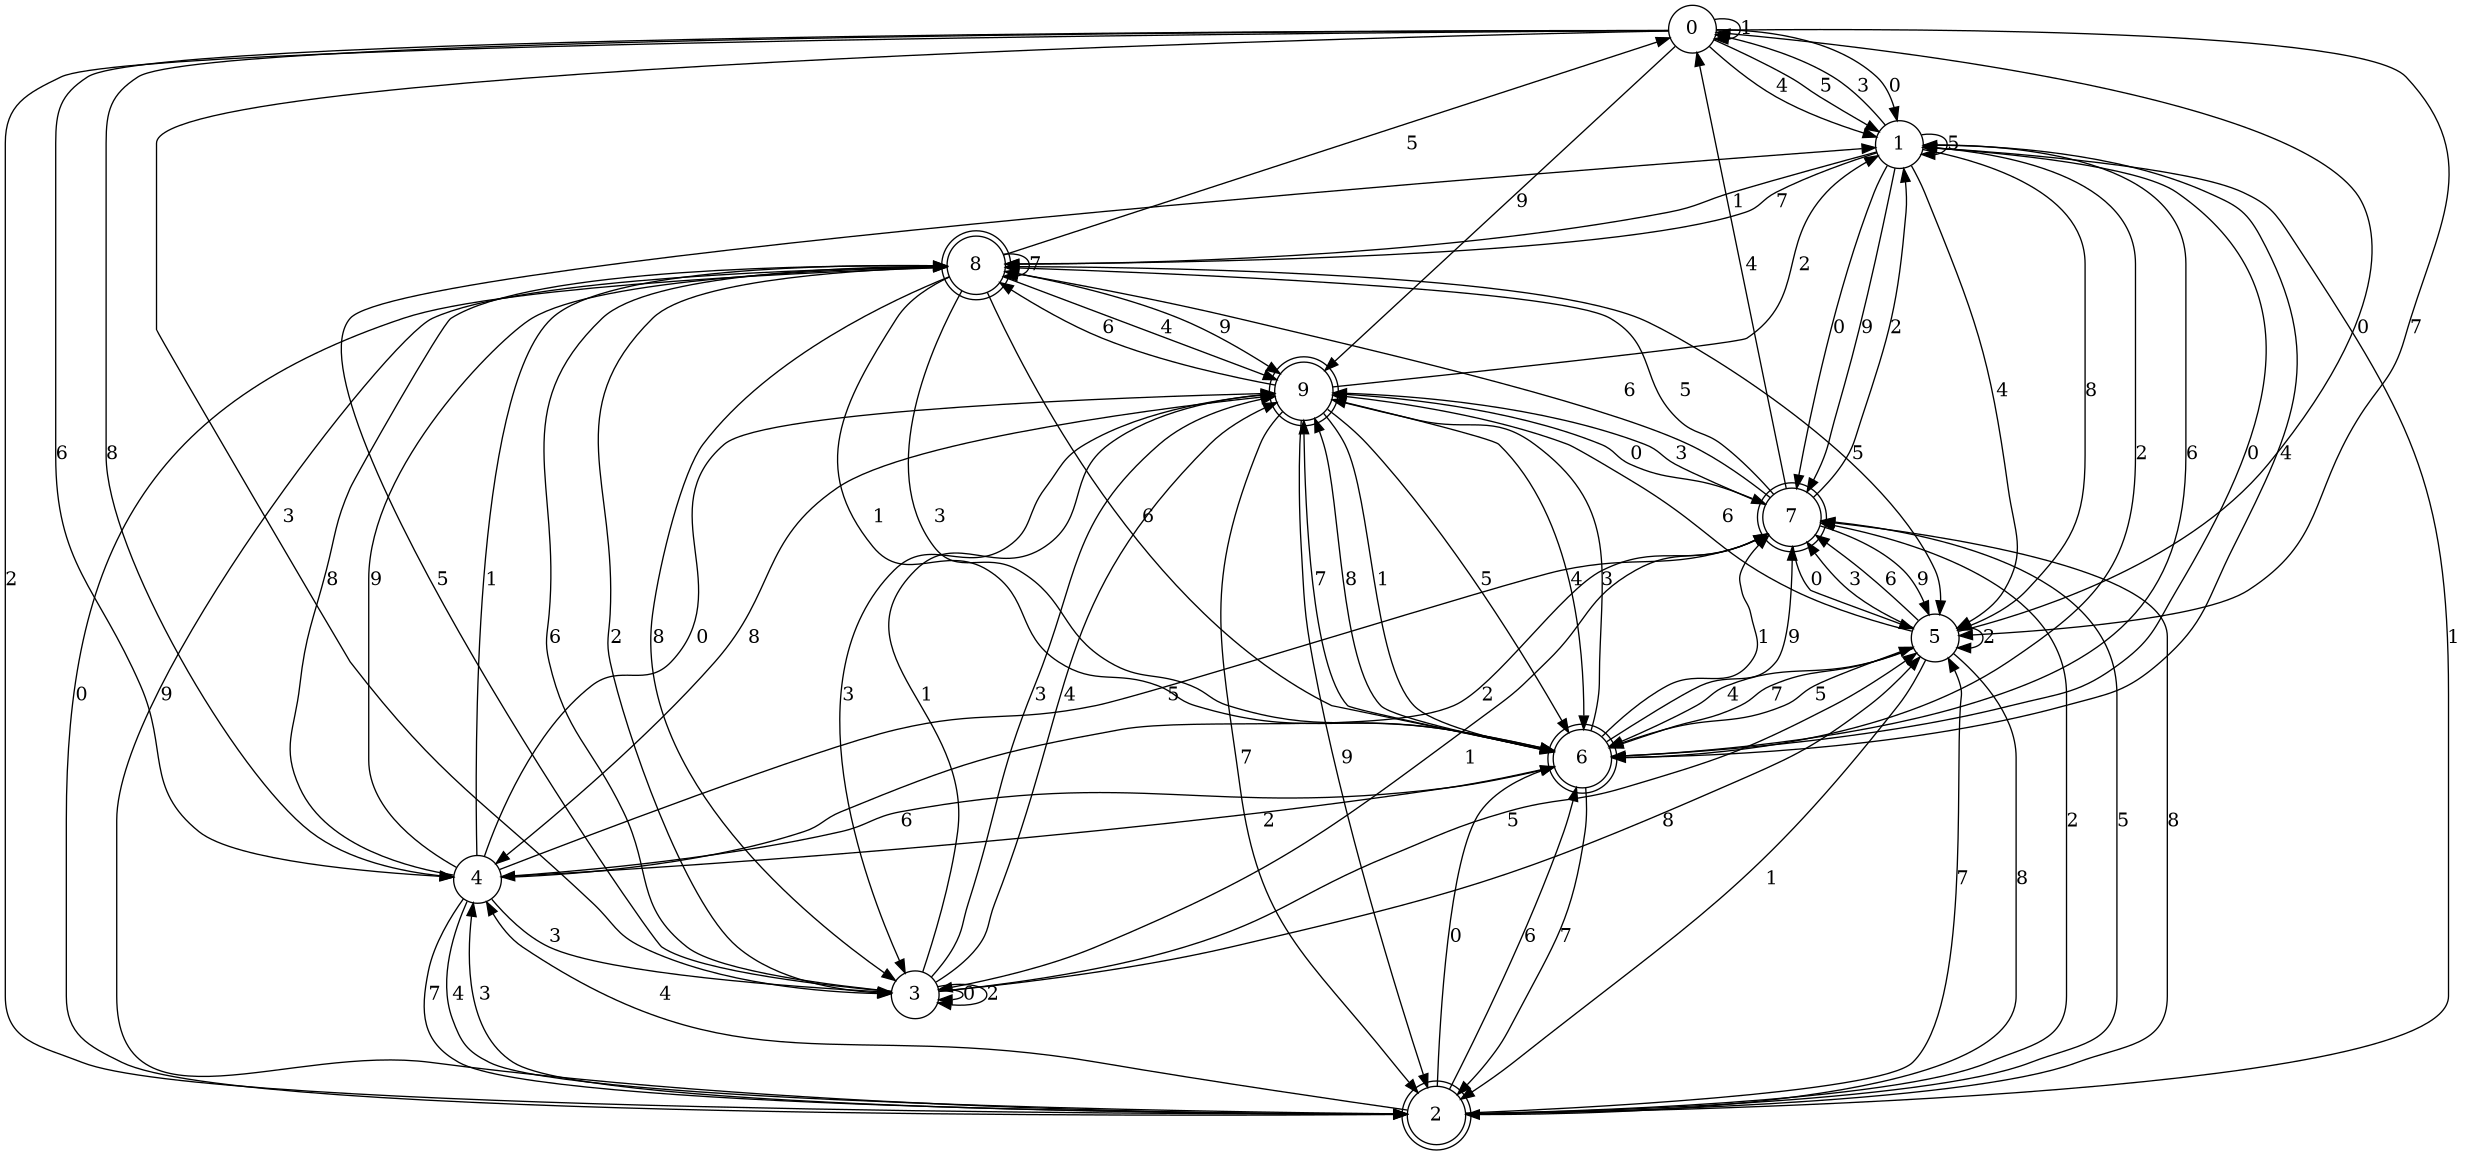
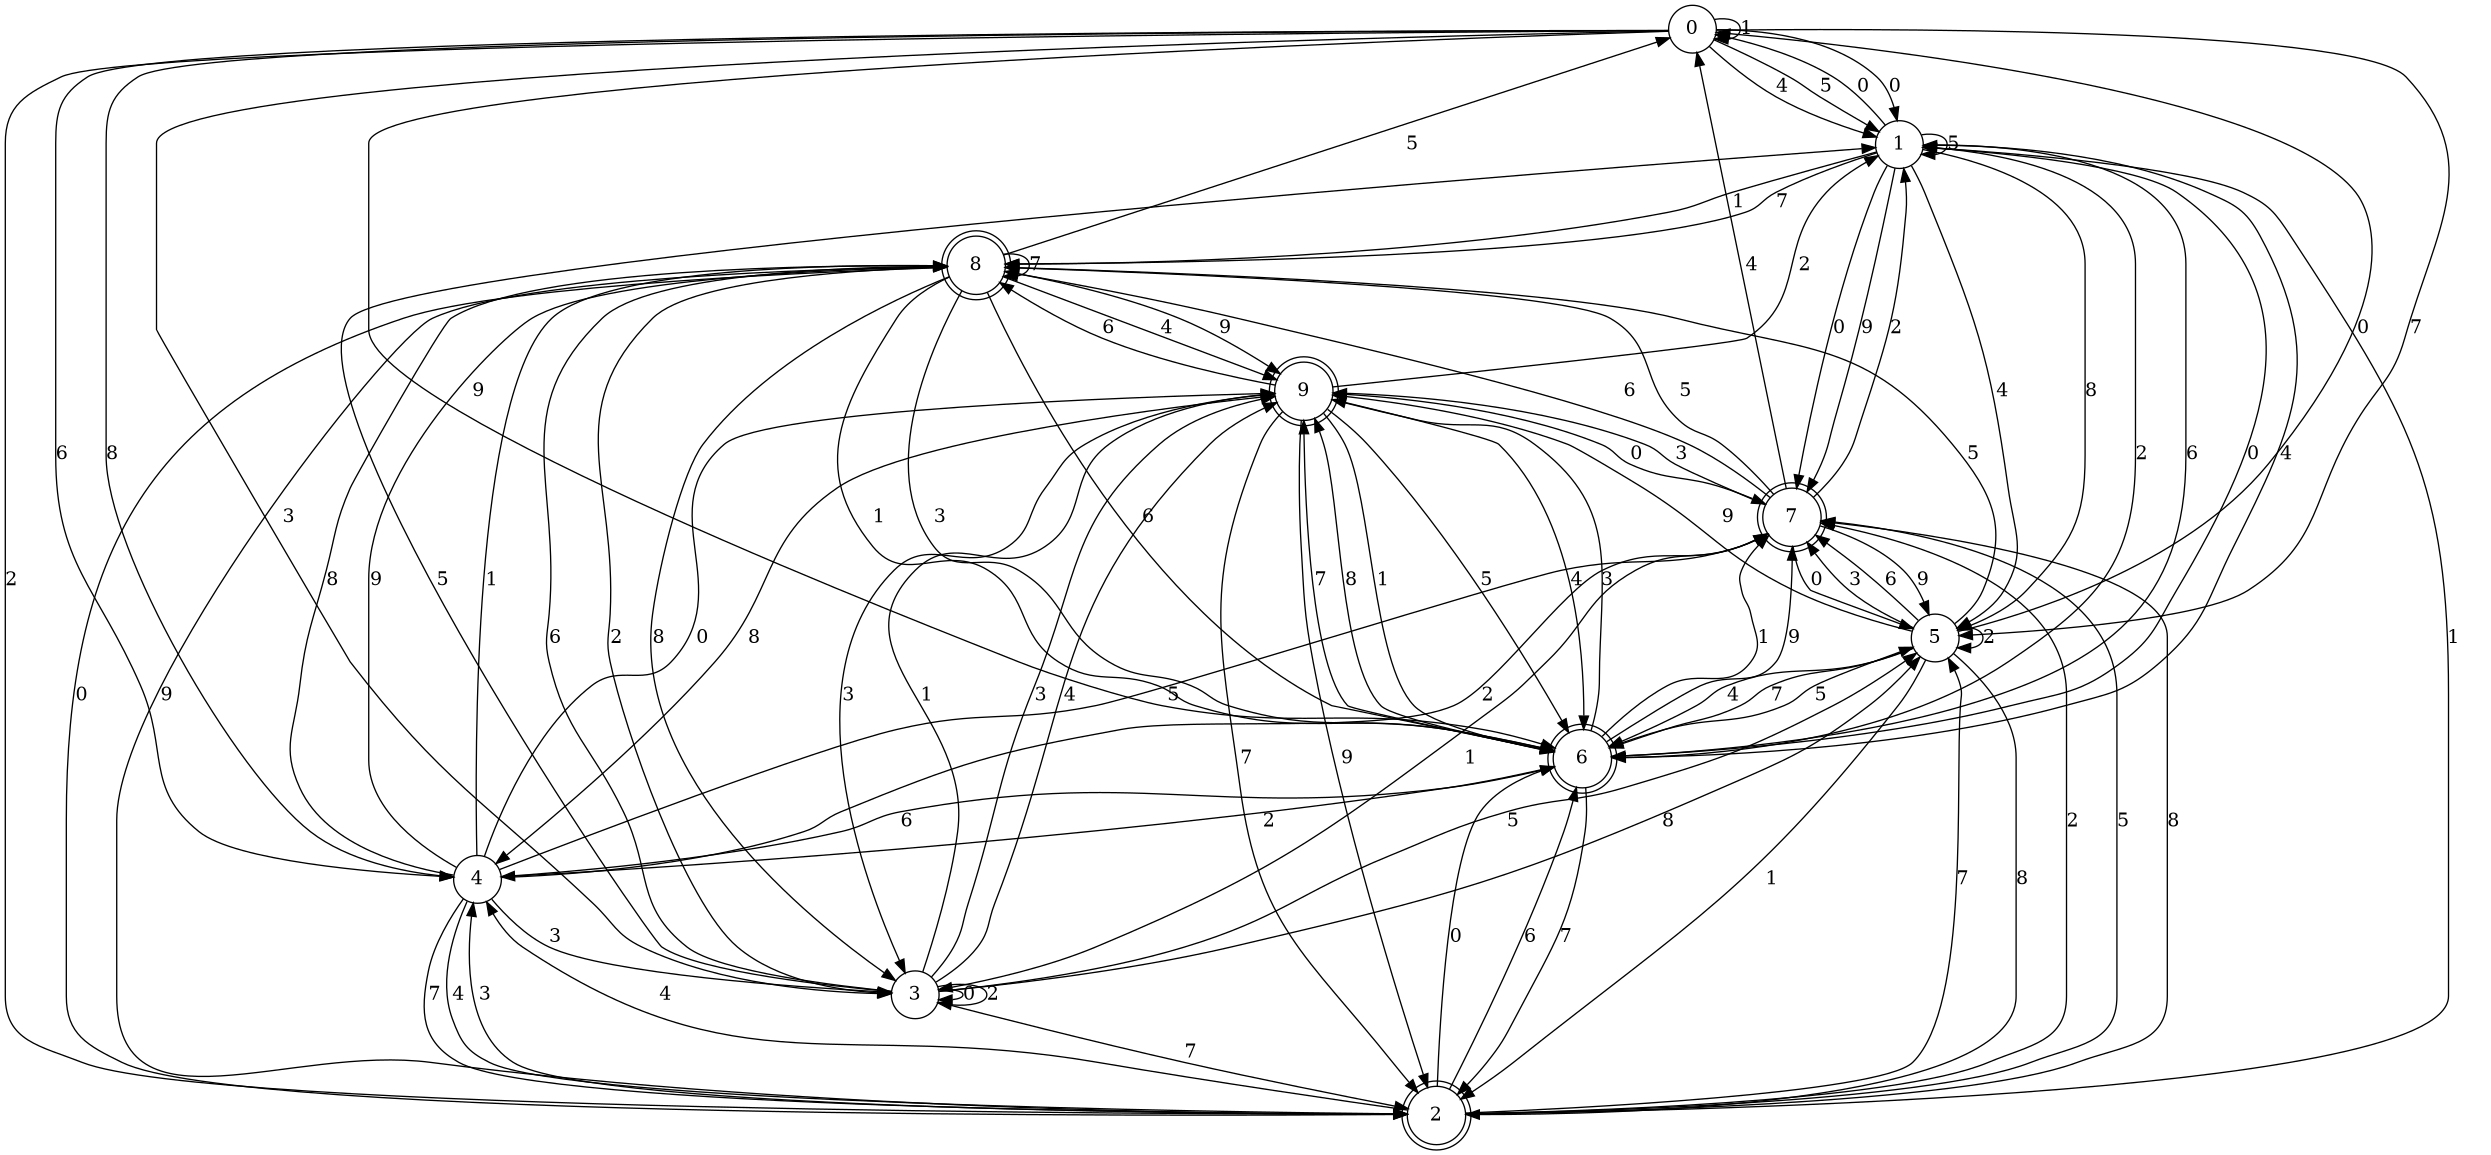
edge "1" -> "0": label "3" -> "0"
edge "0" -> "9": now "0" -> "6"
edge "8" -> "5": reversed
edge "5" -> "9": label "6" -> "9"
edge "3" -> "2": added, label "7"
